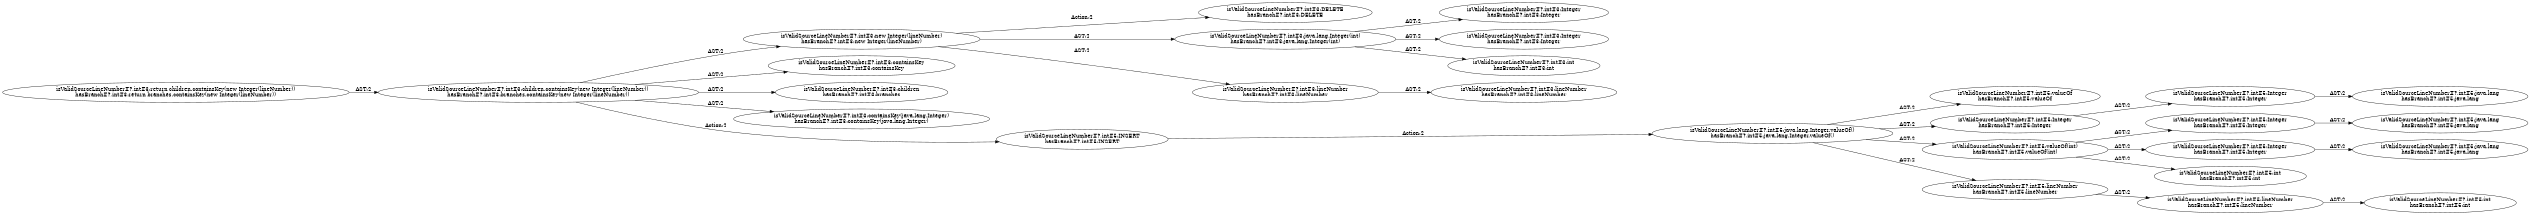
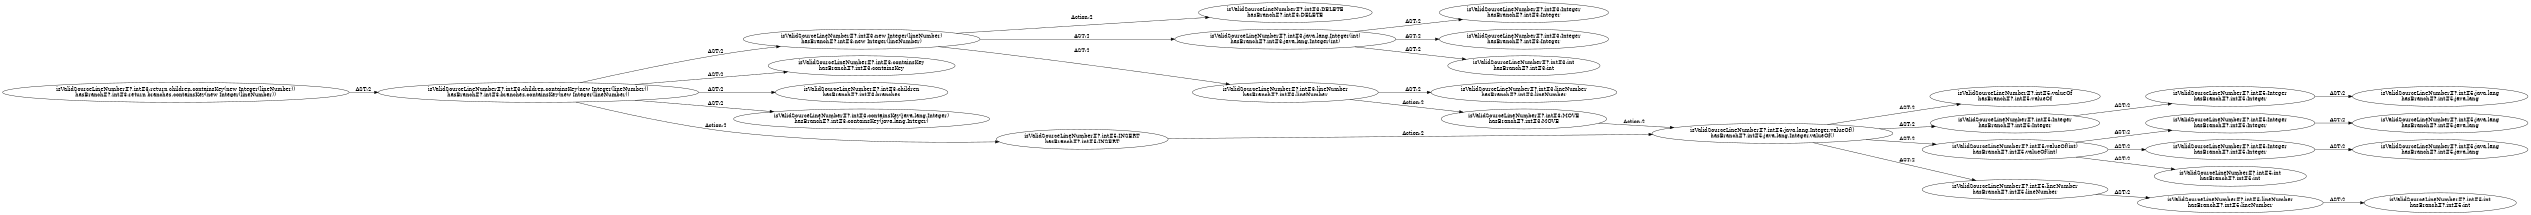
node "isValidSourceLineNumber#?,int#3:MOVE hasBranch#?,int#3:MOVE": added
